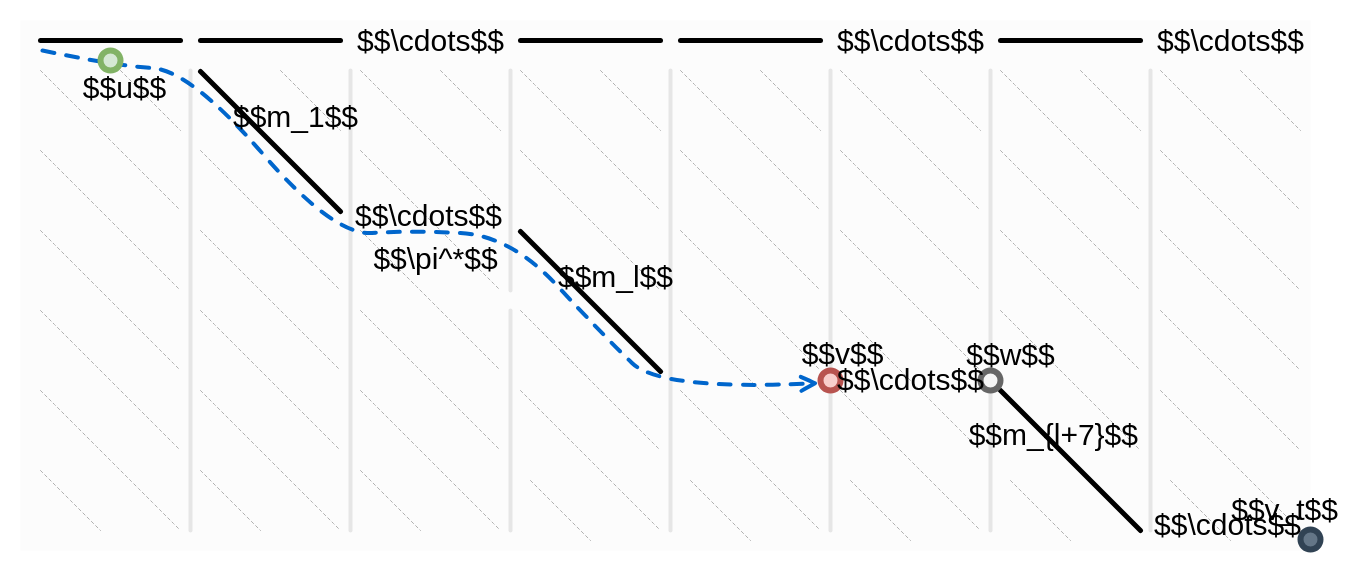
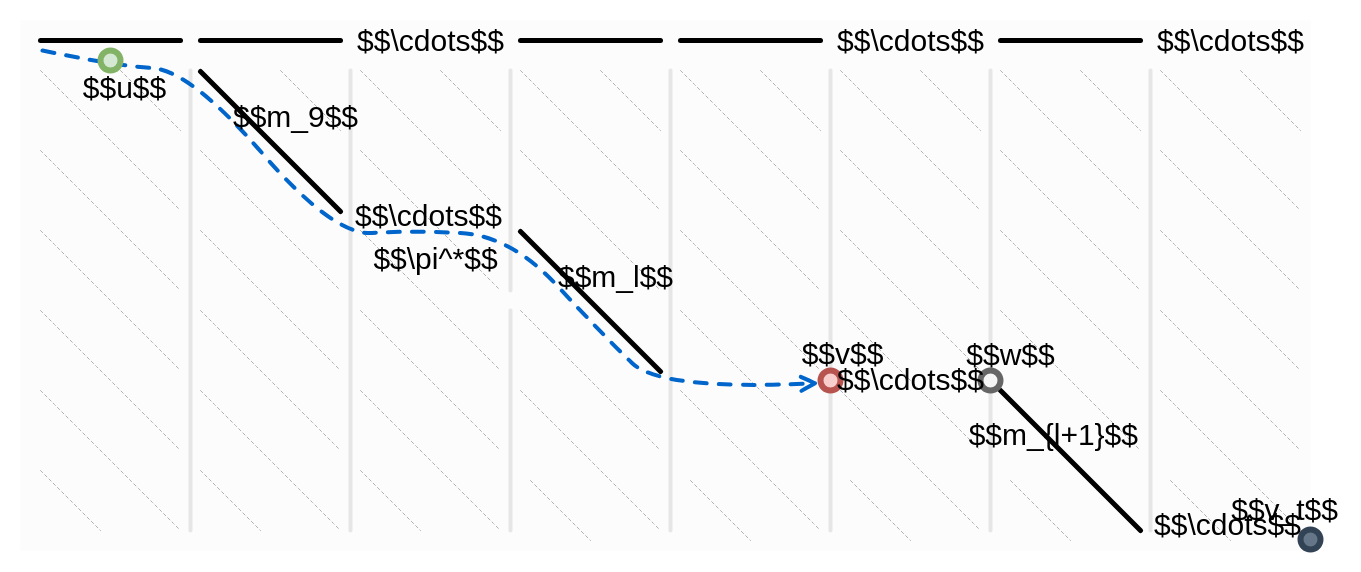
node "$$m_1$$": label "$$m_1$$" -> "$$m_9$$"
node "$$m_{l+7}$$": label "$$m_{l+7}$$" -> "$$m_{l+1}$$"
